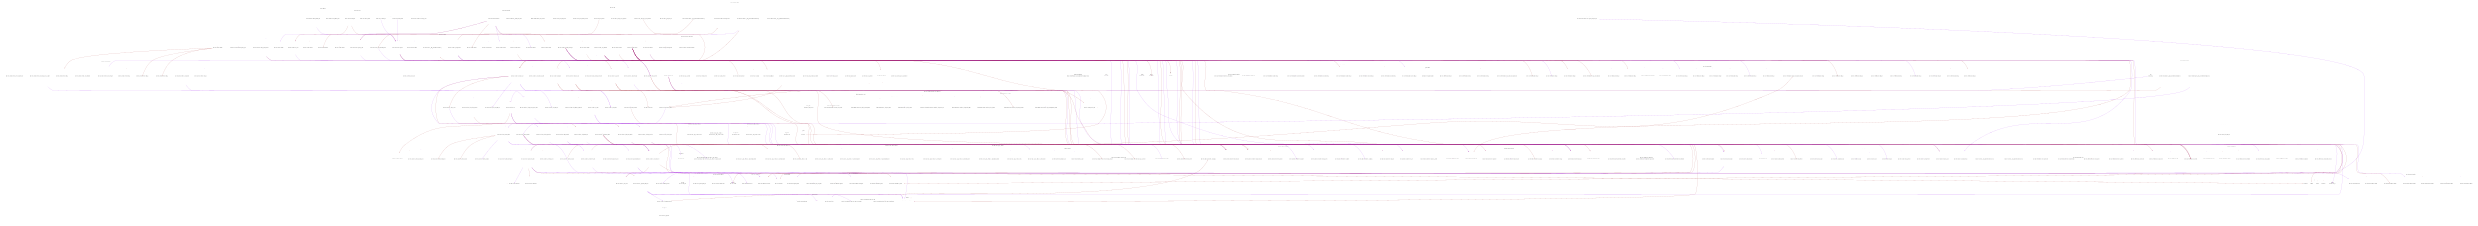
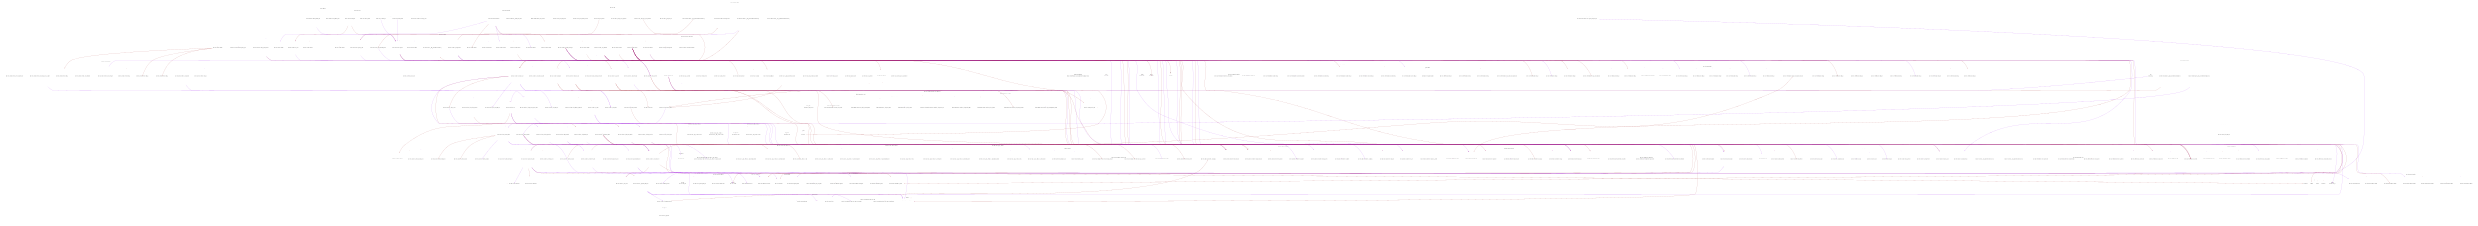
node "Moose::Meta::Attribute::BEGIN@18": removed
